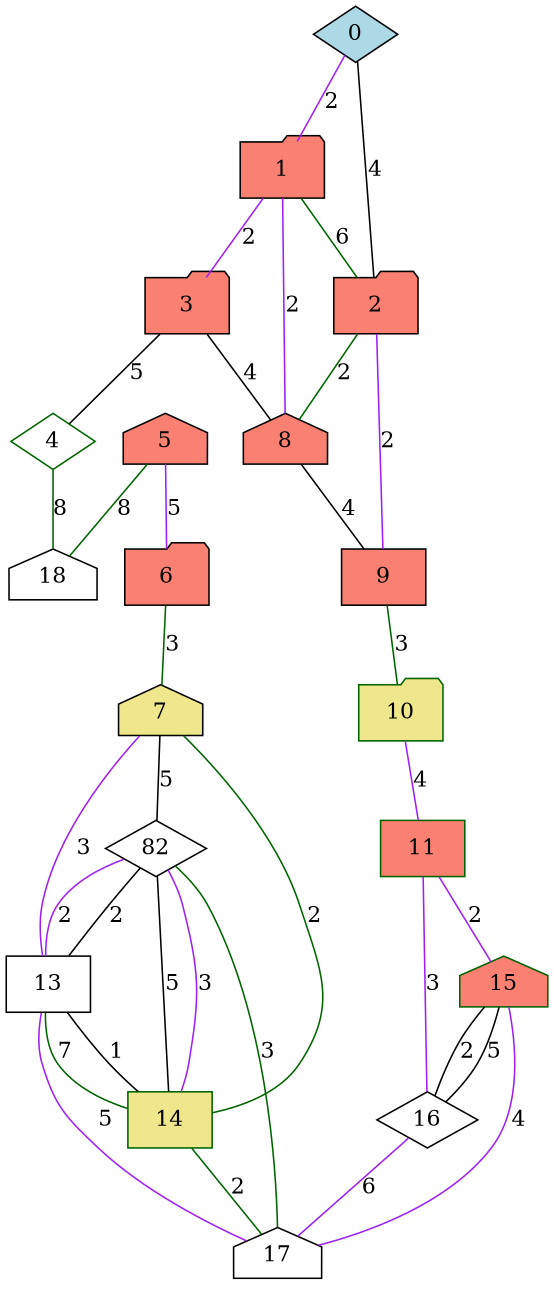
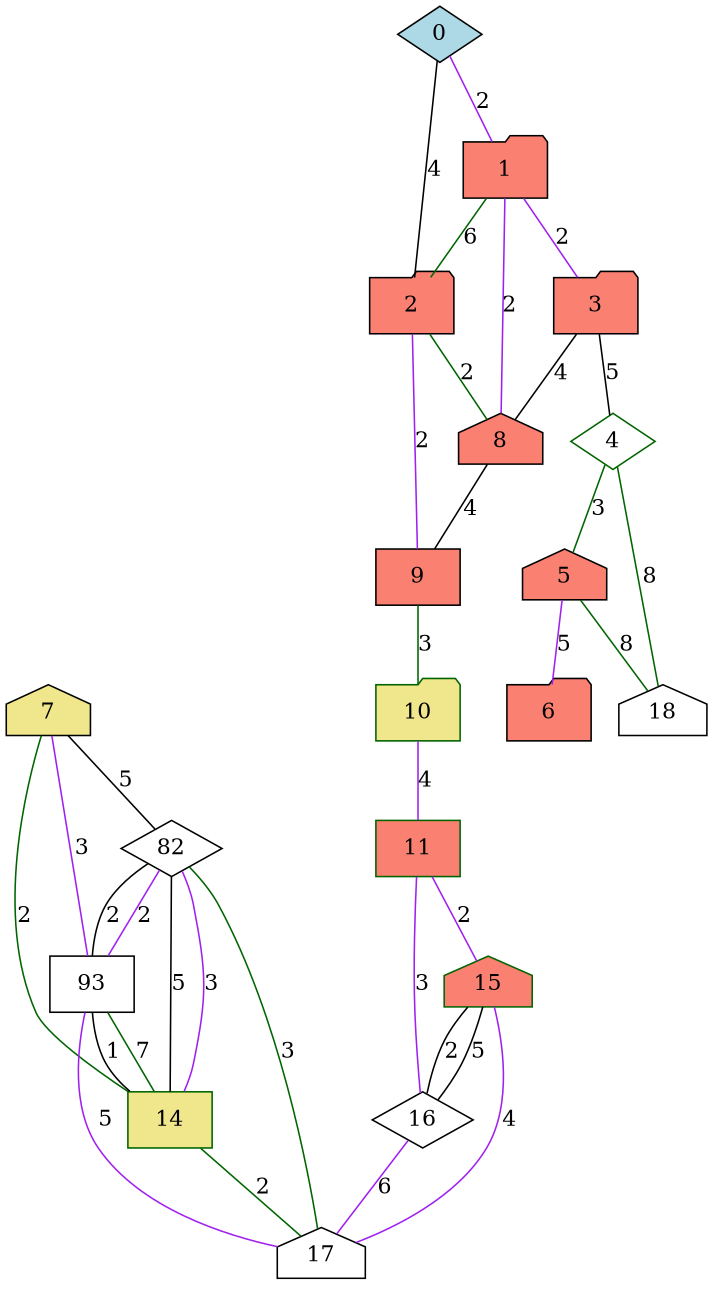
edge "4" -- "5": added, label "3"
edge "6" -- "7": removed, label "3"
node "13": label "13" -> "93"
